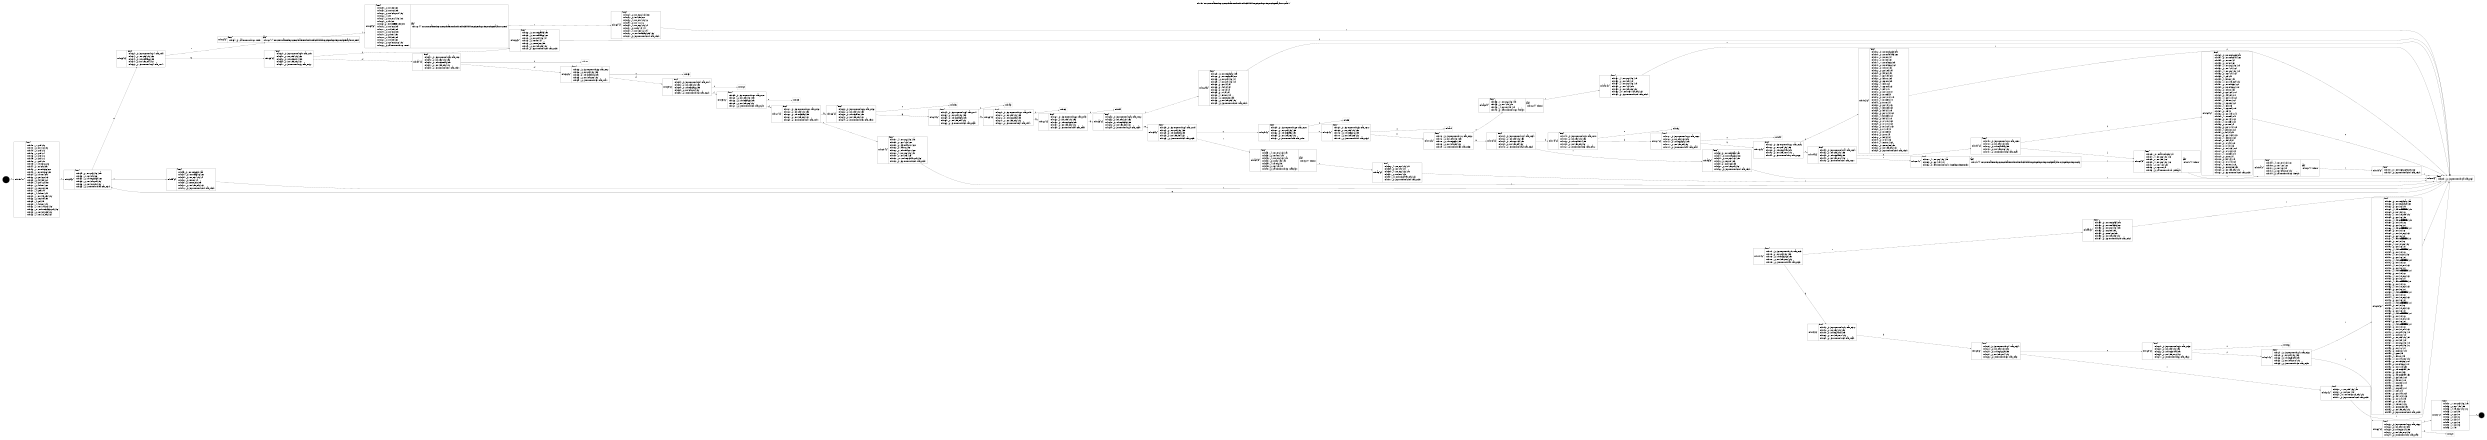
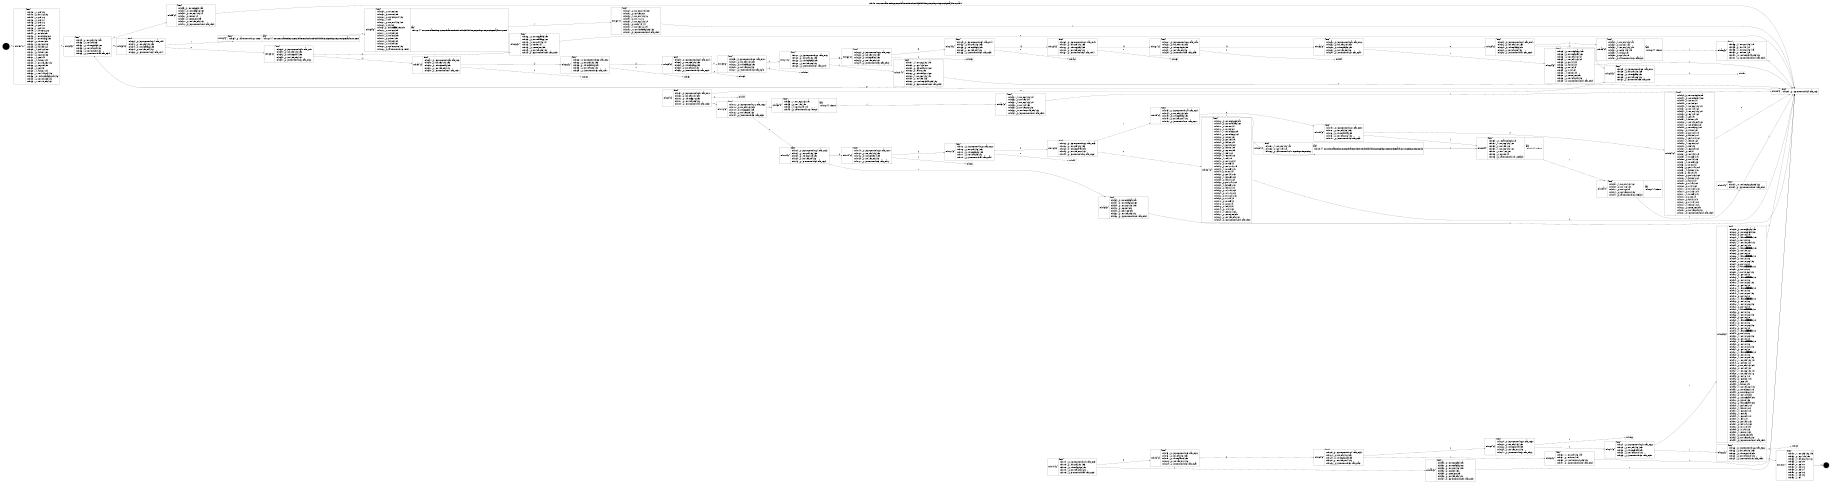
edge "0x4016db [28]" -> "0x4016f7 [28]": reversed
